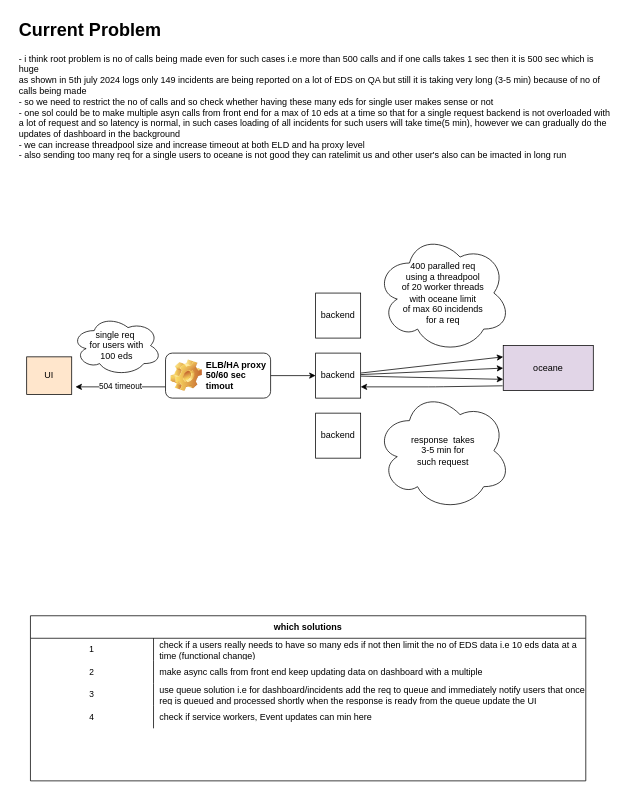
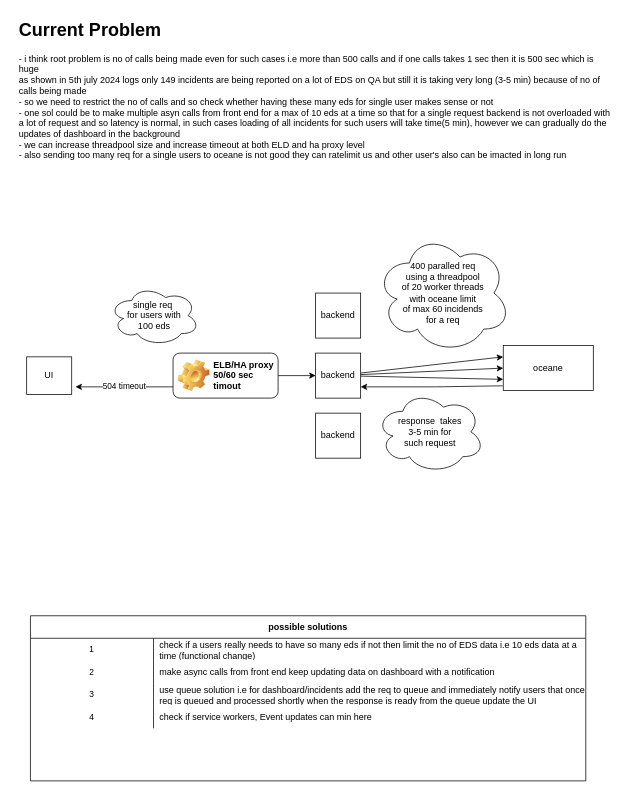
node "single req for users with 100 eds": moved (117, 345) -> (154, 315)
node "oceane": fillcolor #e1d5e7 -> #ffffff
node "UI": fillcolor #ffe6cc -> #ffffff
node "ELB/HA proxy 50/60 sec timout": moved (218, 375) -> (225, 375)
node "response takes 3-5 min for such request": size 135x120 -> 109x83
node "which solutions": label "which solutions" -> "possible solutions"
node "make async calls from front end keep updating data on dashboard with a multiple": label "make async calls from front end keep updating data on dashboard with a multiple" -> "make async calls from front end keep updating data on dashboard with a notification"
